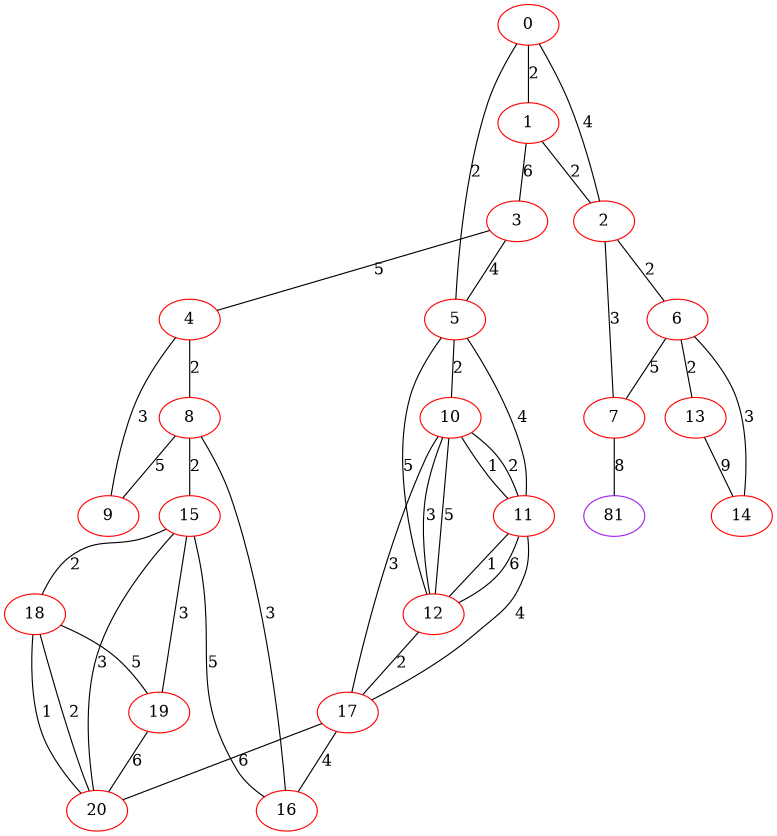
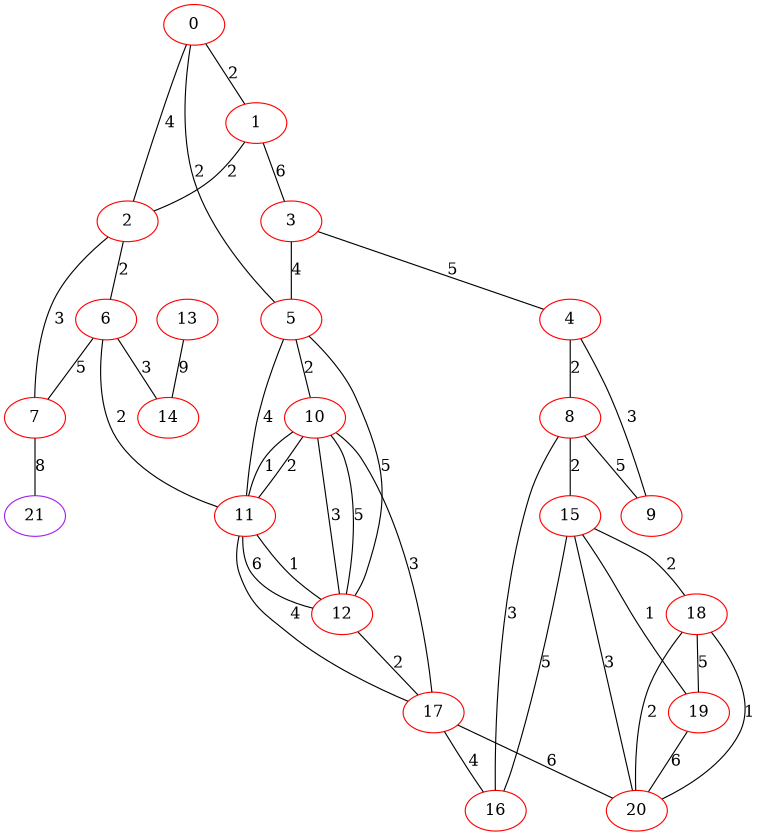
edge "6" -- "13": now "6" -- "11"
node "81": label "81" -> "21"
edge "15" -- "19": label "3" -> "1"
